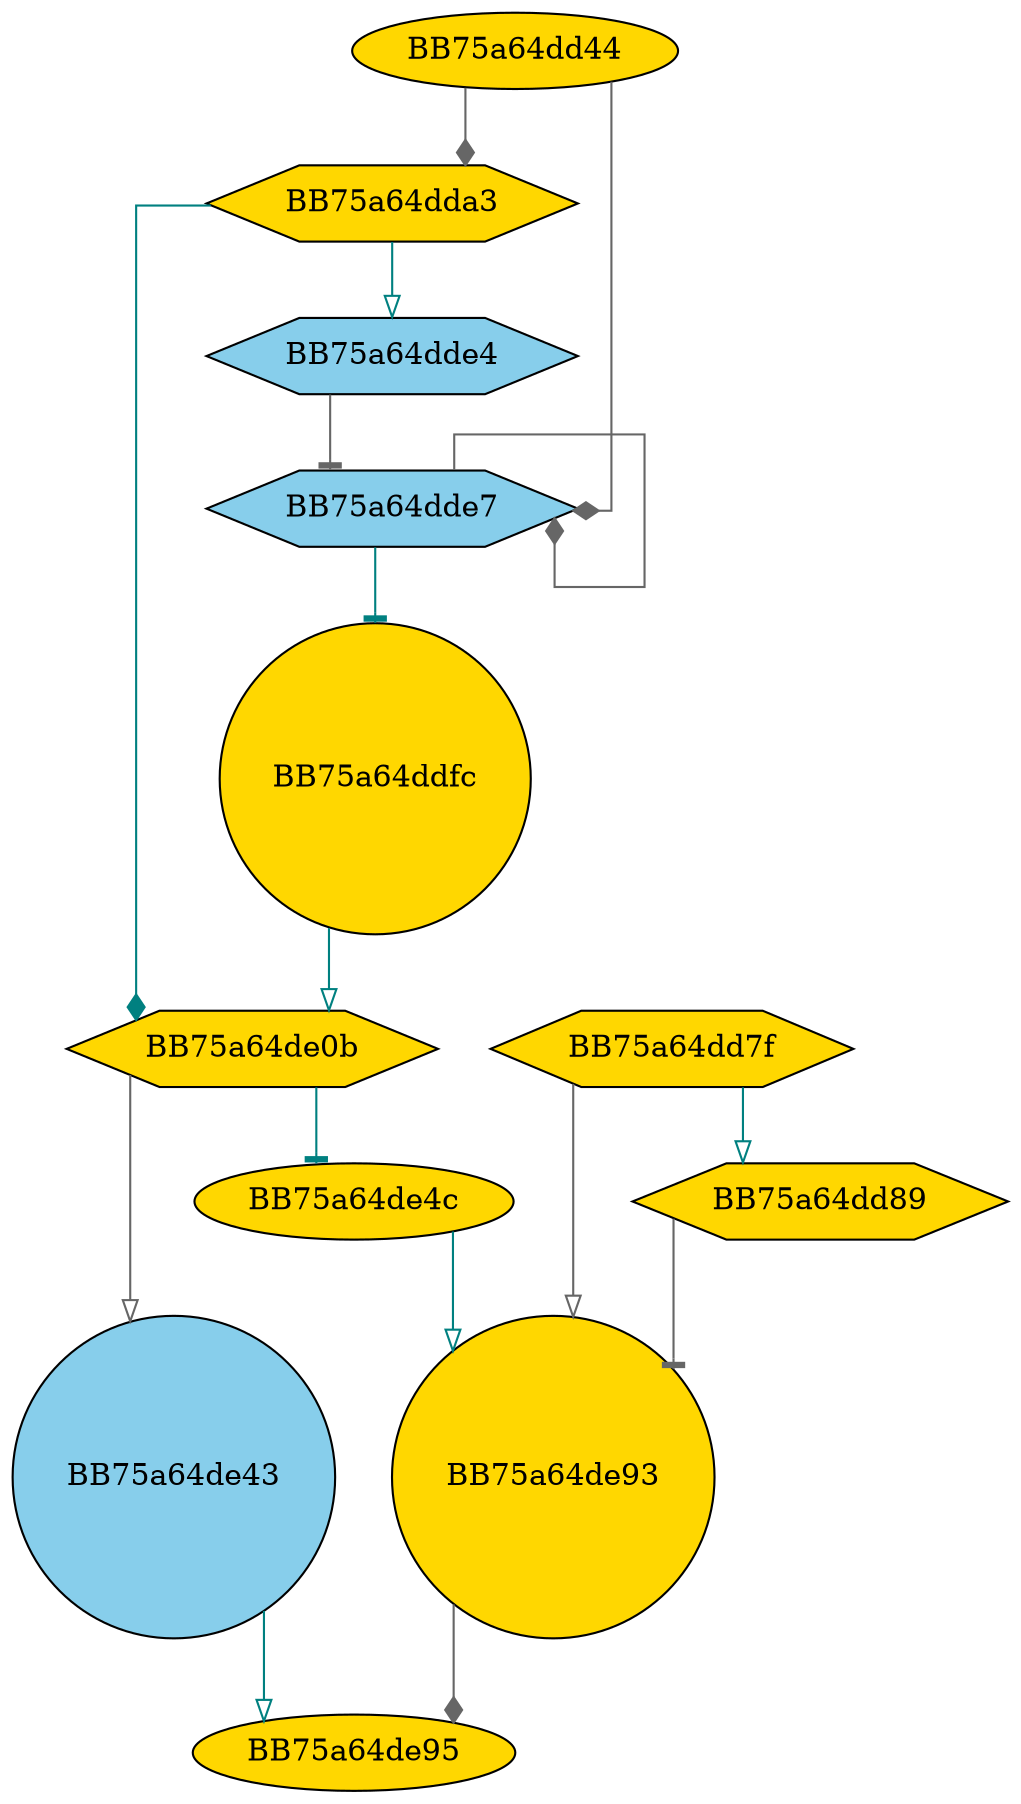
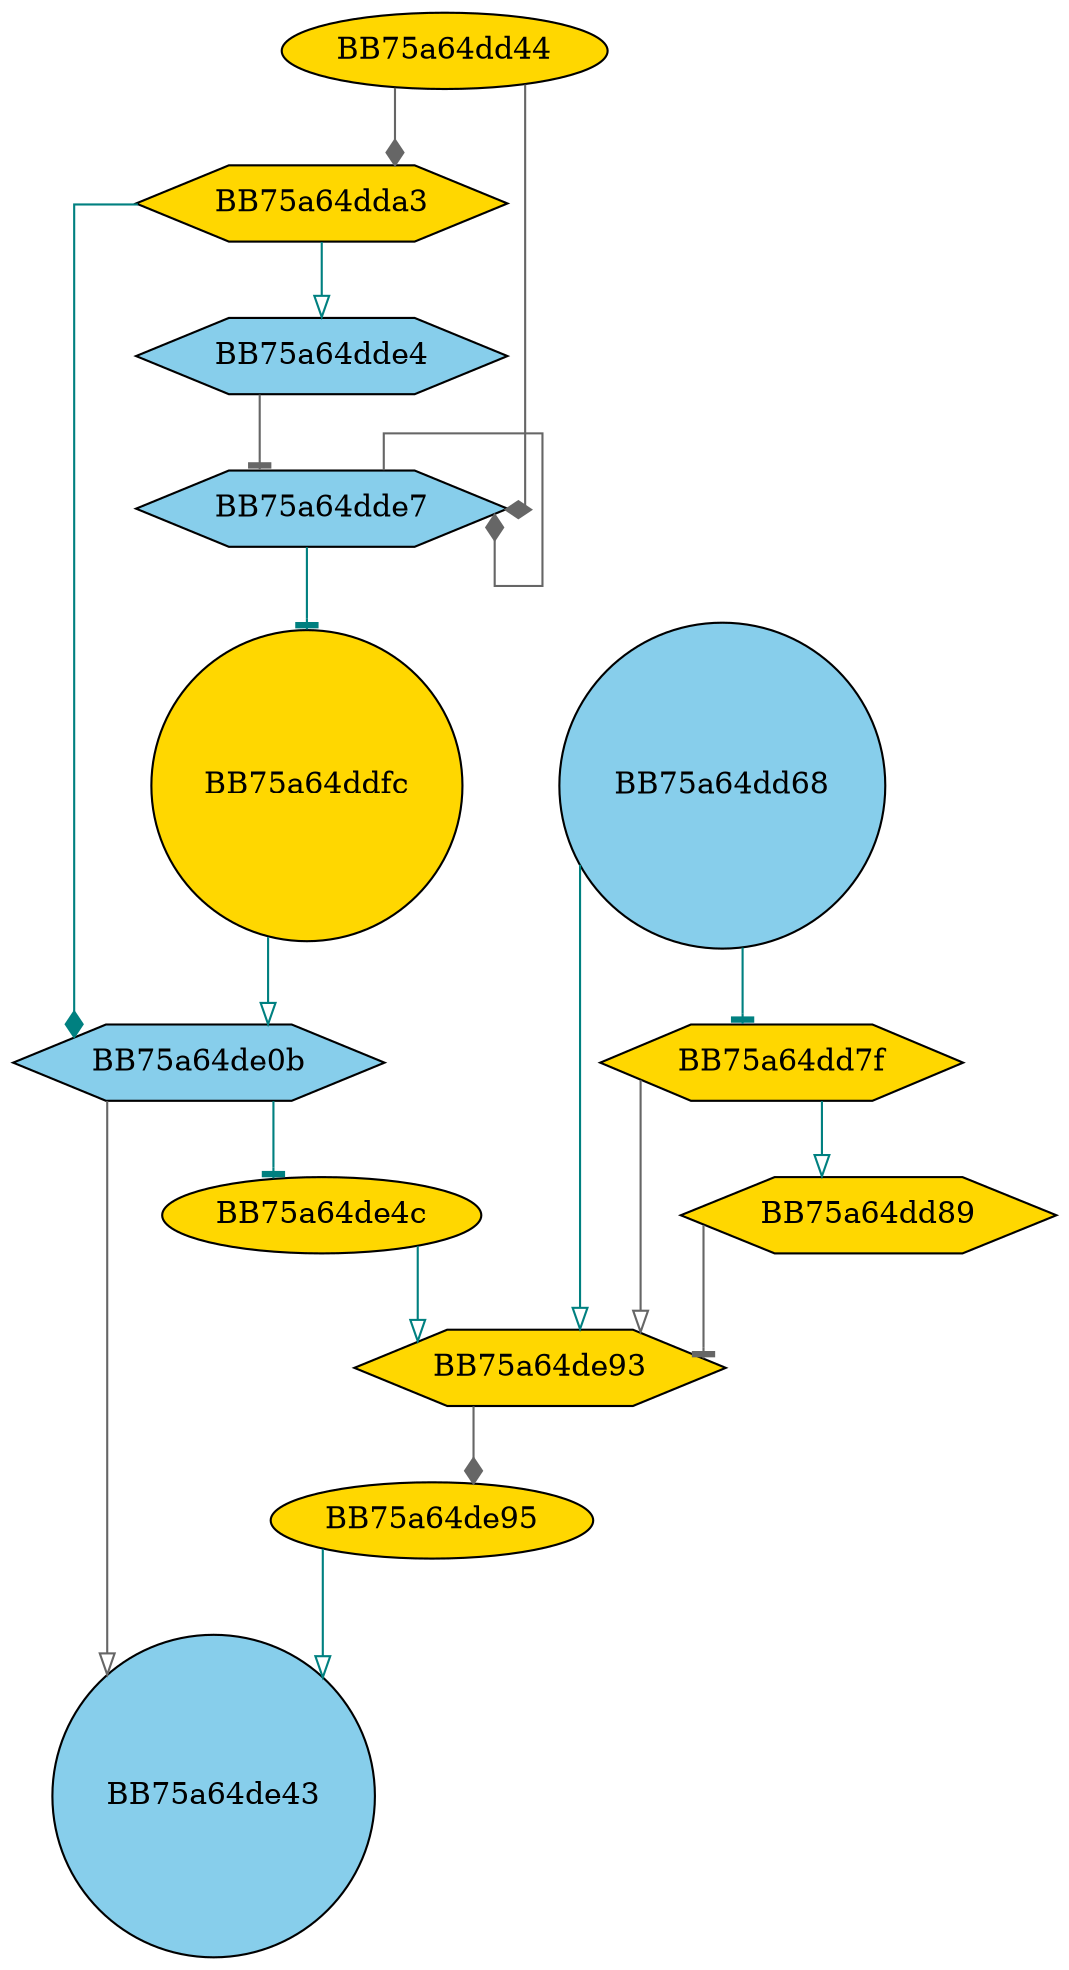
node "BB75a64dd68": added
node "BB75a64de0b": fillcolor gold -> skyblue
node "BB75a64de93": shape circle -> hexagon
edge "BB75a64de43" -> "BB75a64de95": reversed
